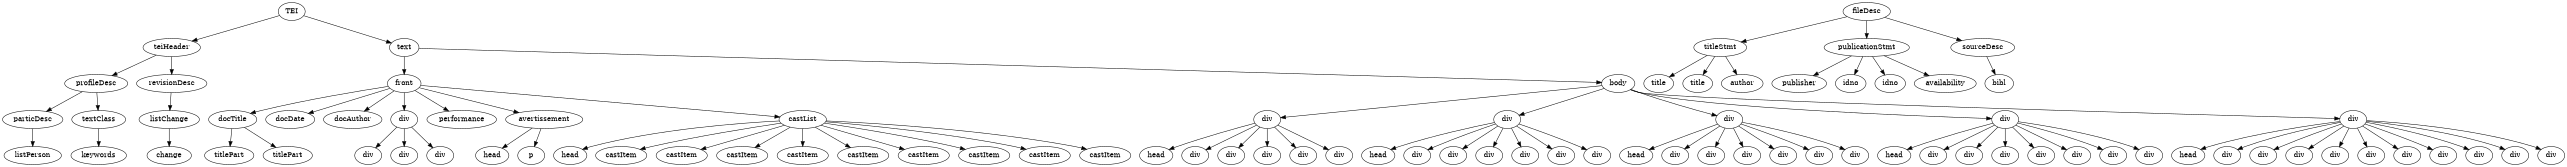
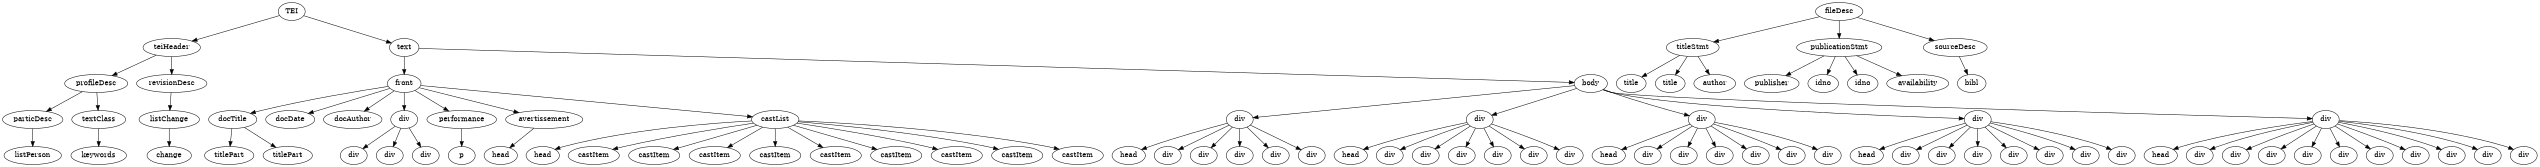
edge "avertissement" -> "p": now "performance" -> "p"
